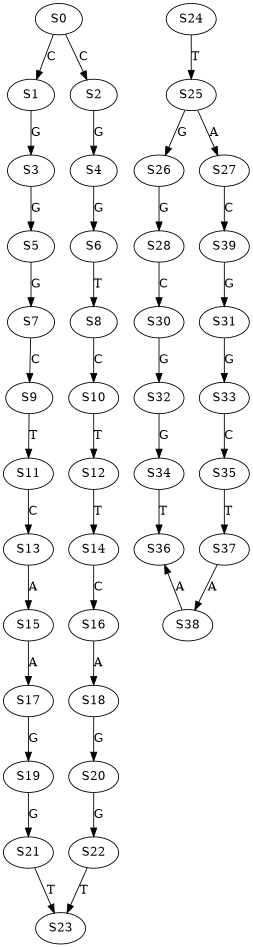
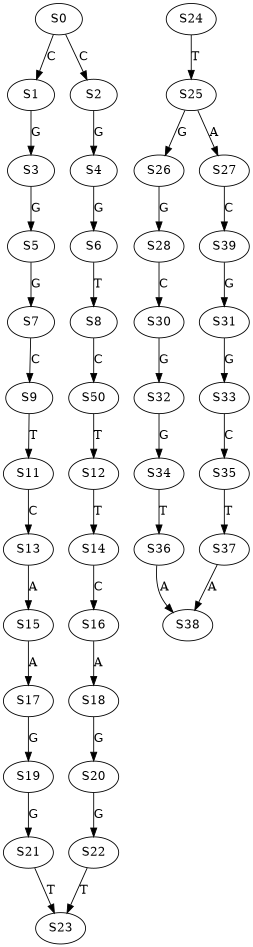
node "S10": label "S10" -> "S50"
edge "S38" -> "S36": reversed
